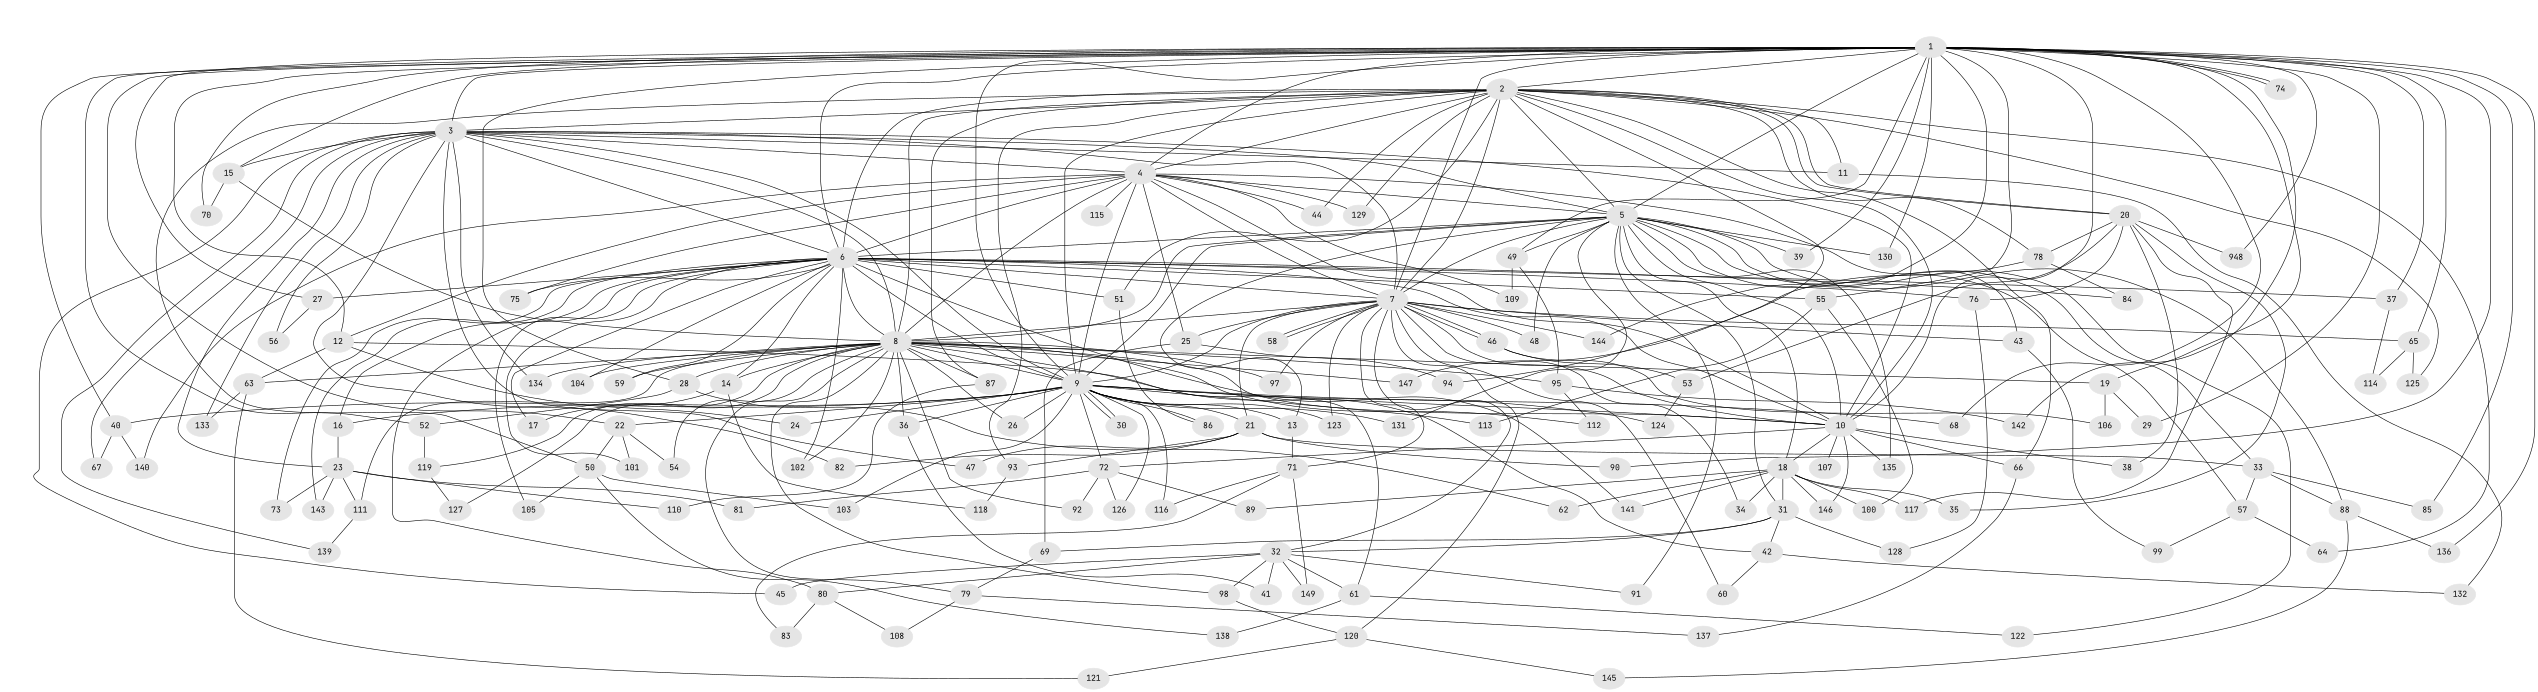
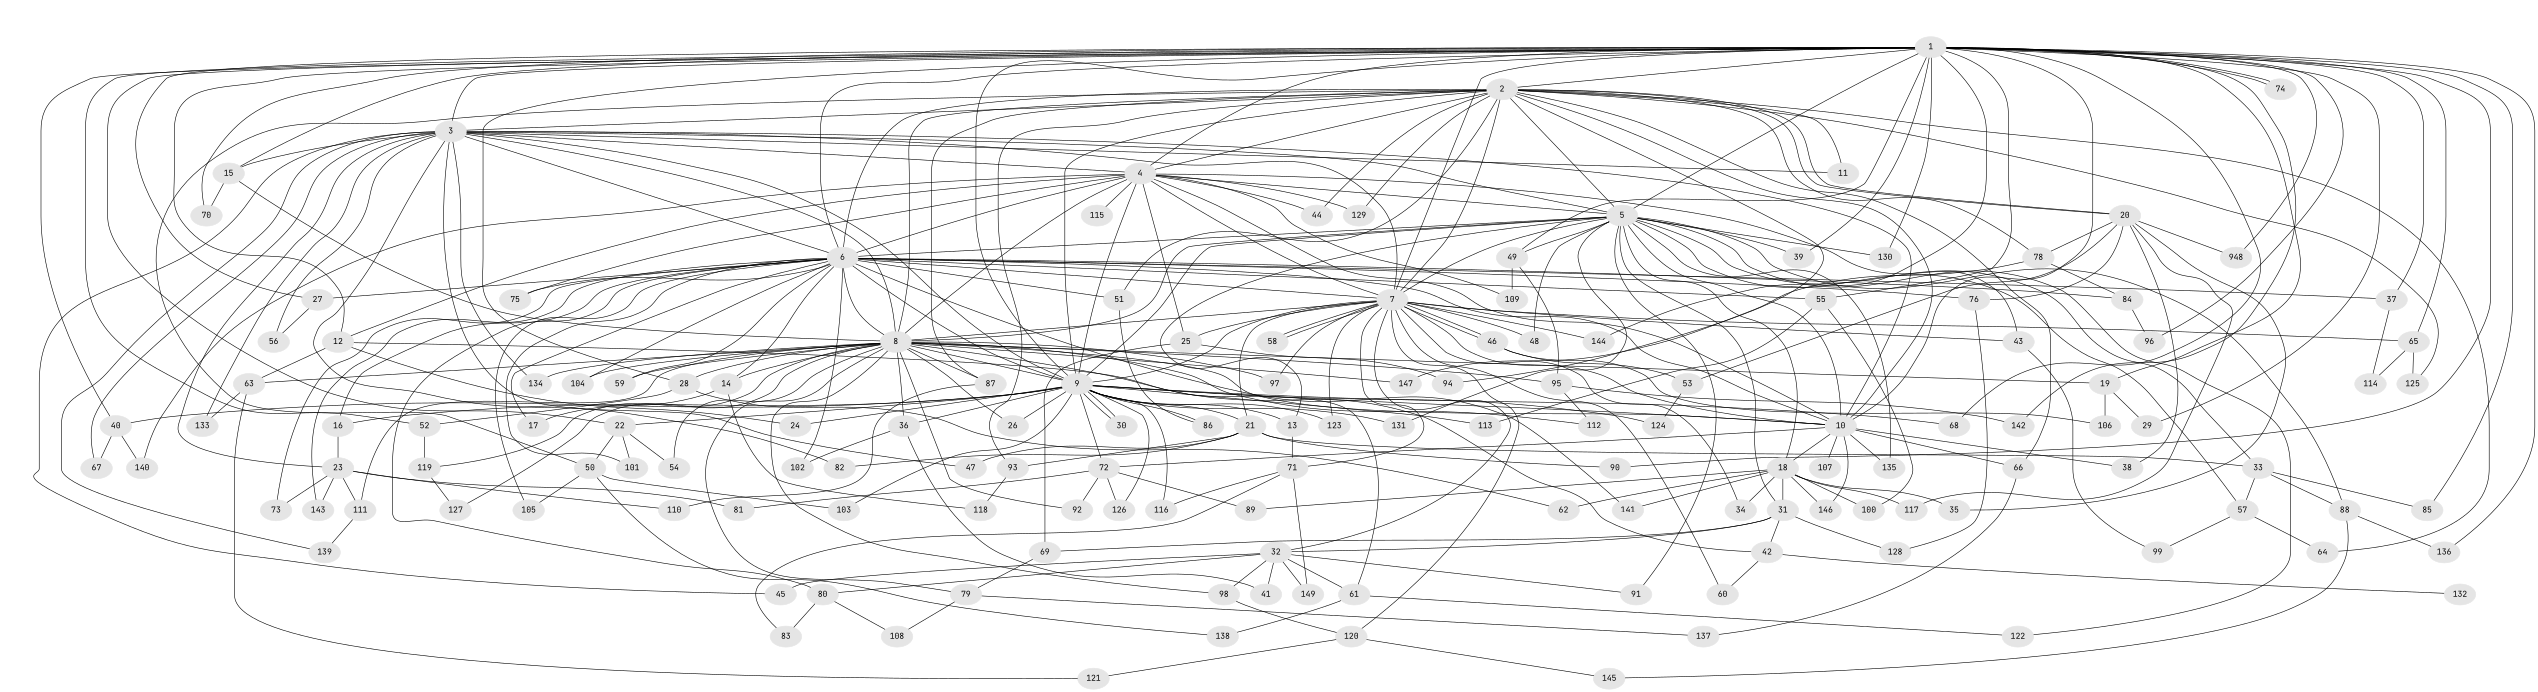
edge "11" -- "132": removed
node "96": added
edge "8" -- "102": now "36" -- "102"
